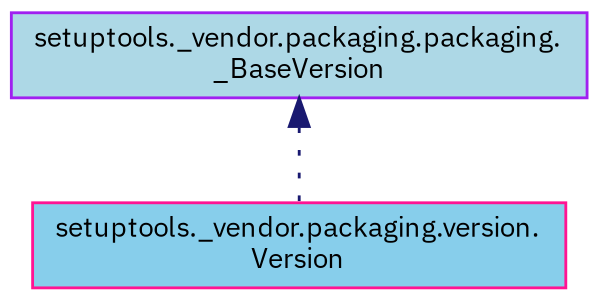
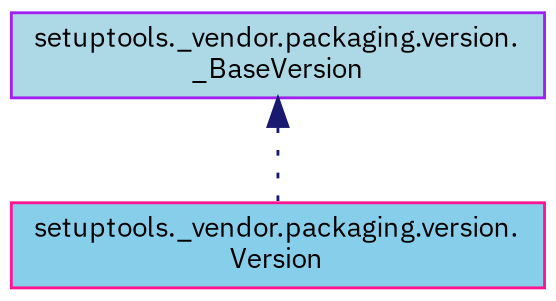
node "setuptools._vendor.packaging.packaging. _BaseVersion": label "setuptools._vendor.packaging.packaging. _BaseVersion" -> "setuptools._vendor.packaging.version. _BaseVersion"
